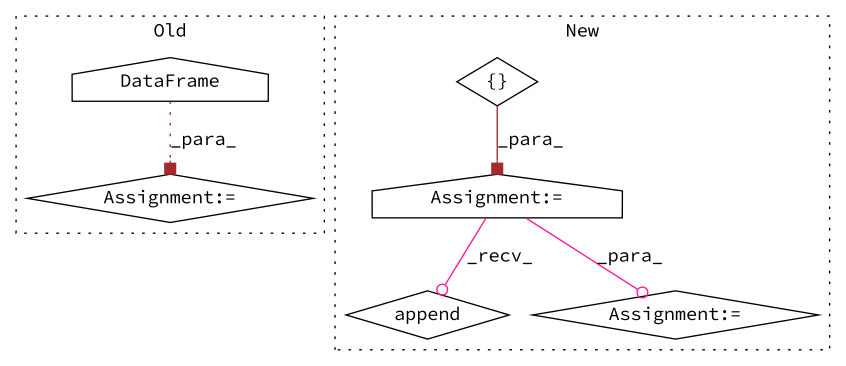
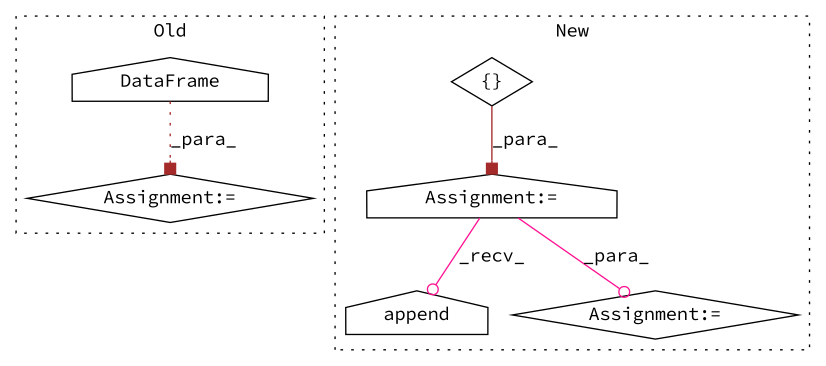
node "append": shape diamond -> house
